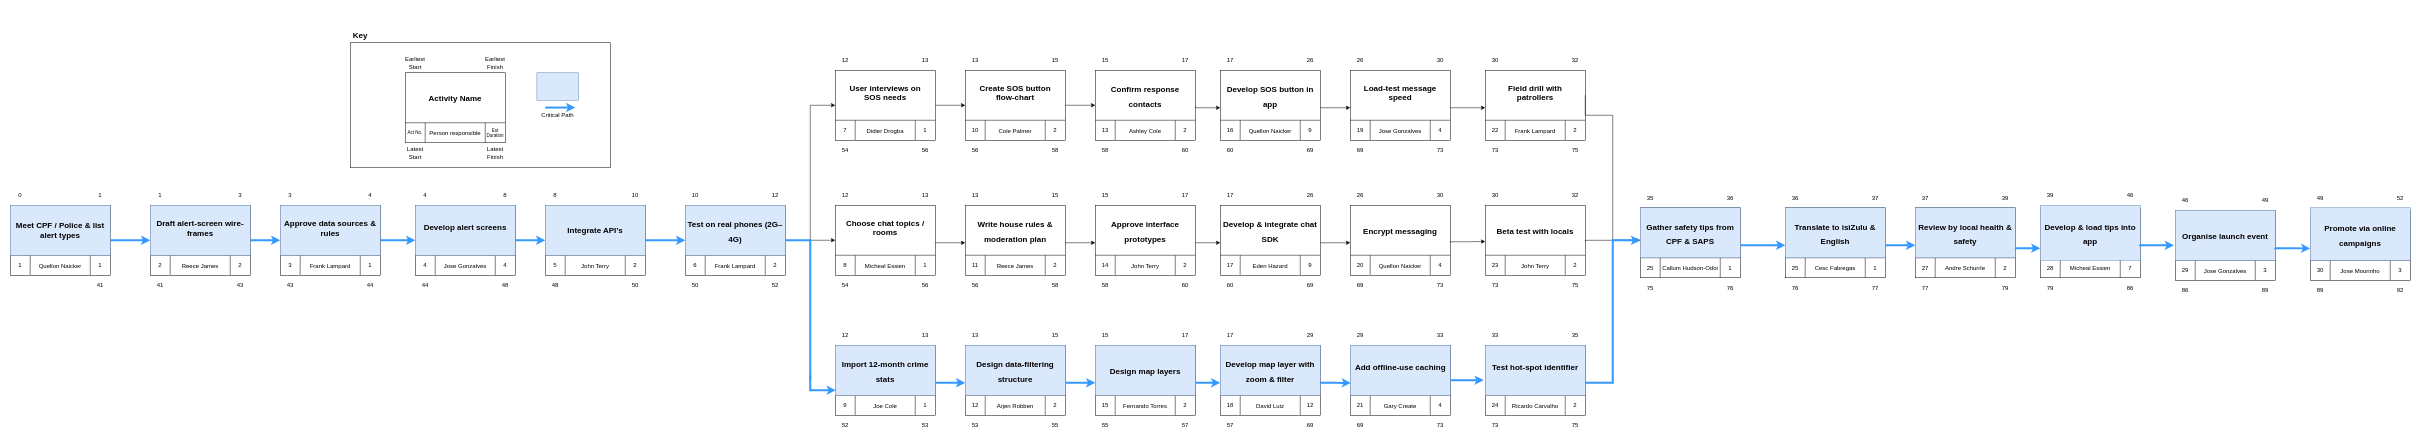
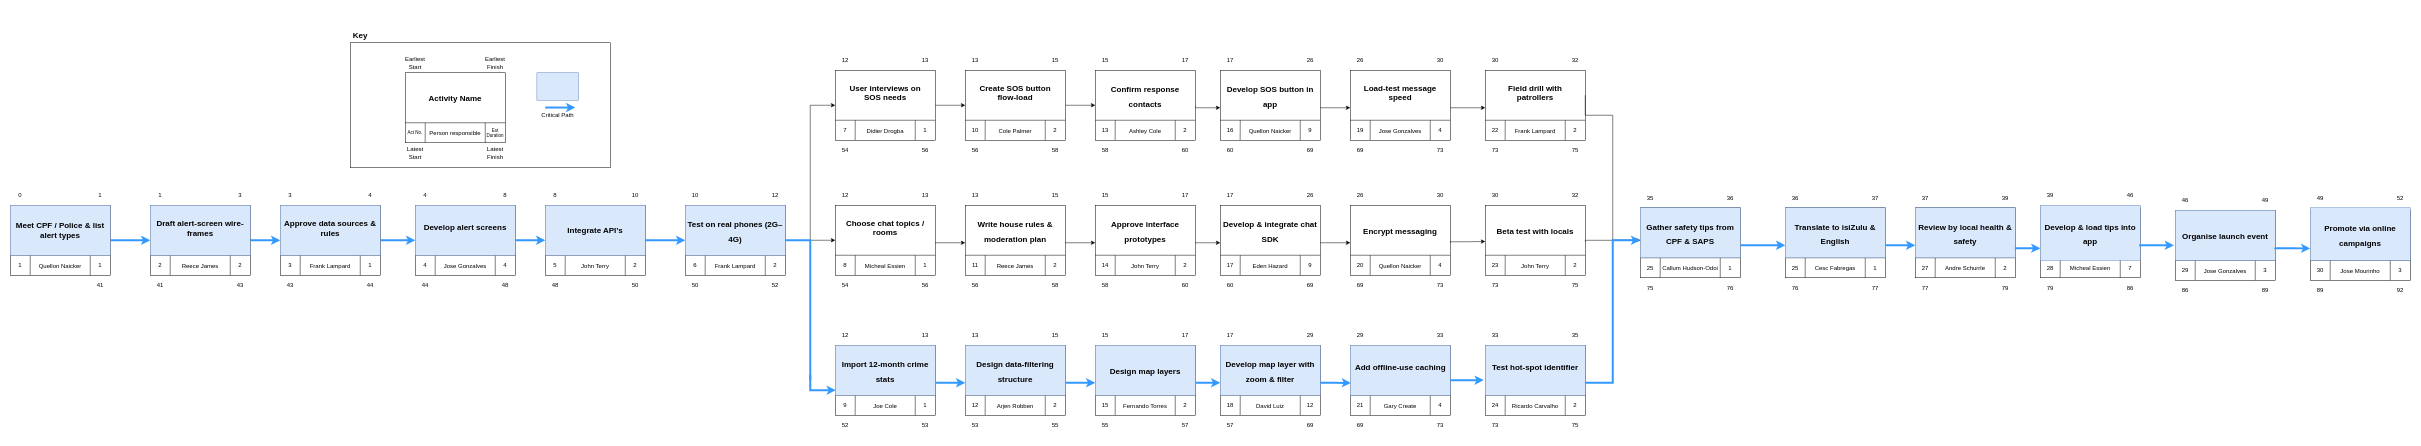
node "Create SOS button flow-chart": label "Create SOS button flow-chart" -> "Create SOS button flow-load"
